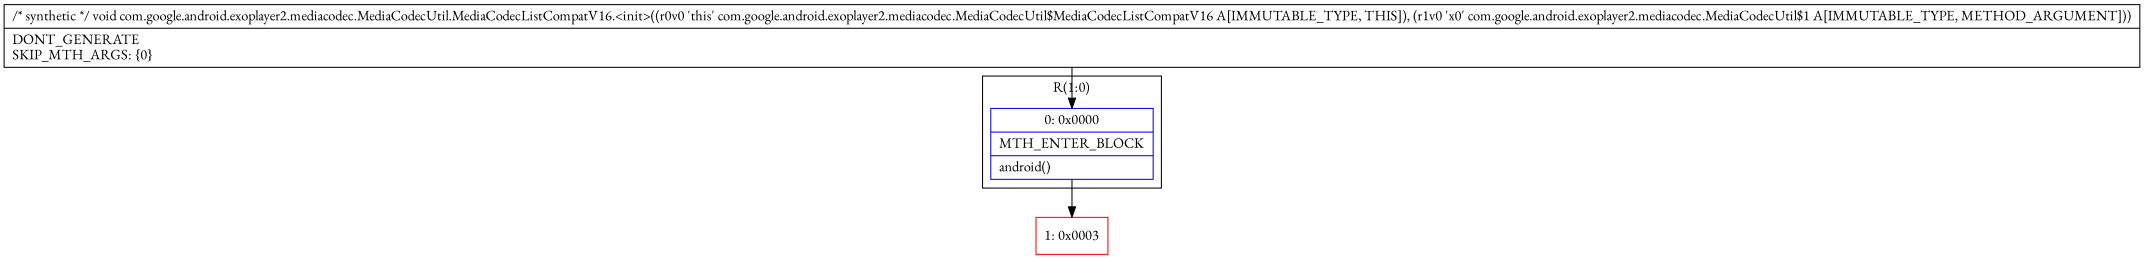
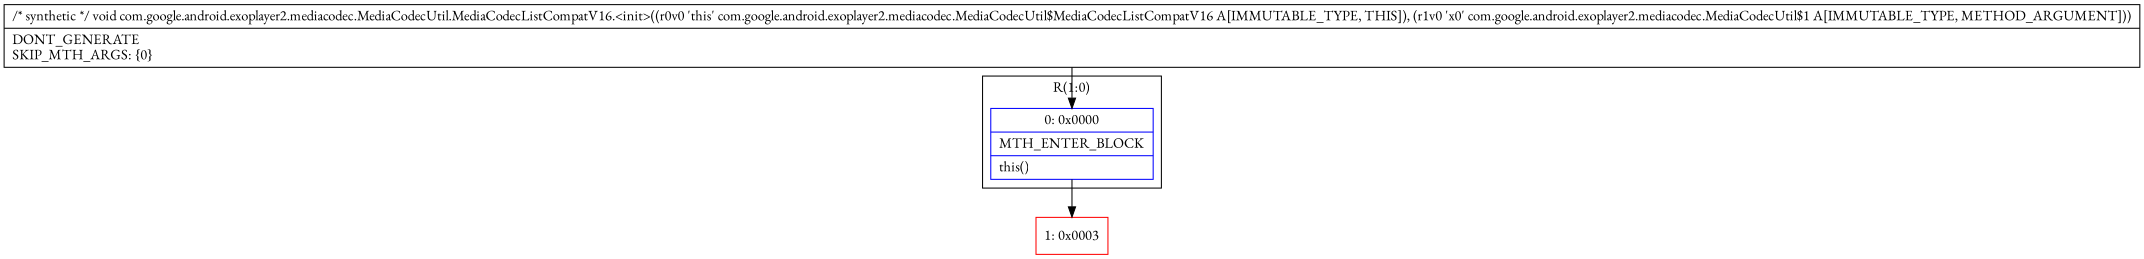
node "0: 0x0000": text "android()" -> "this()"
